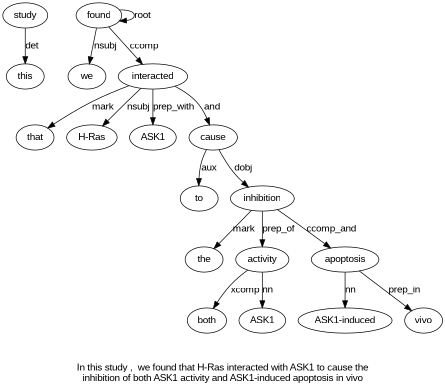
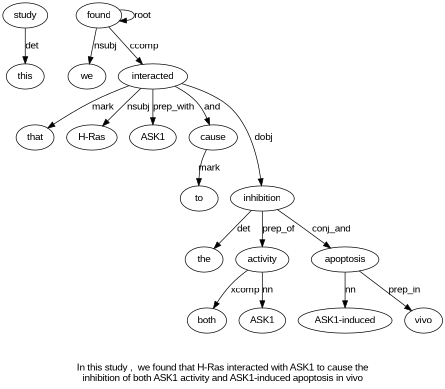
edge "cause" -> "inhibition": now "interacted" -> "inhibition"
edge "cause" -> "to": label "aux" -> "mark"
edge "inhibition" -> "the": label "mark" -> "det"
edge "inhibition" -> "apoptosis": label "ccomp_and" -> "conj_and"
